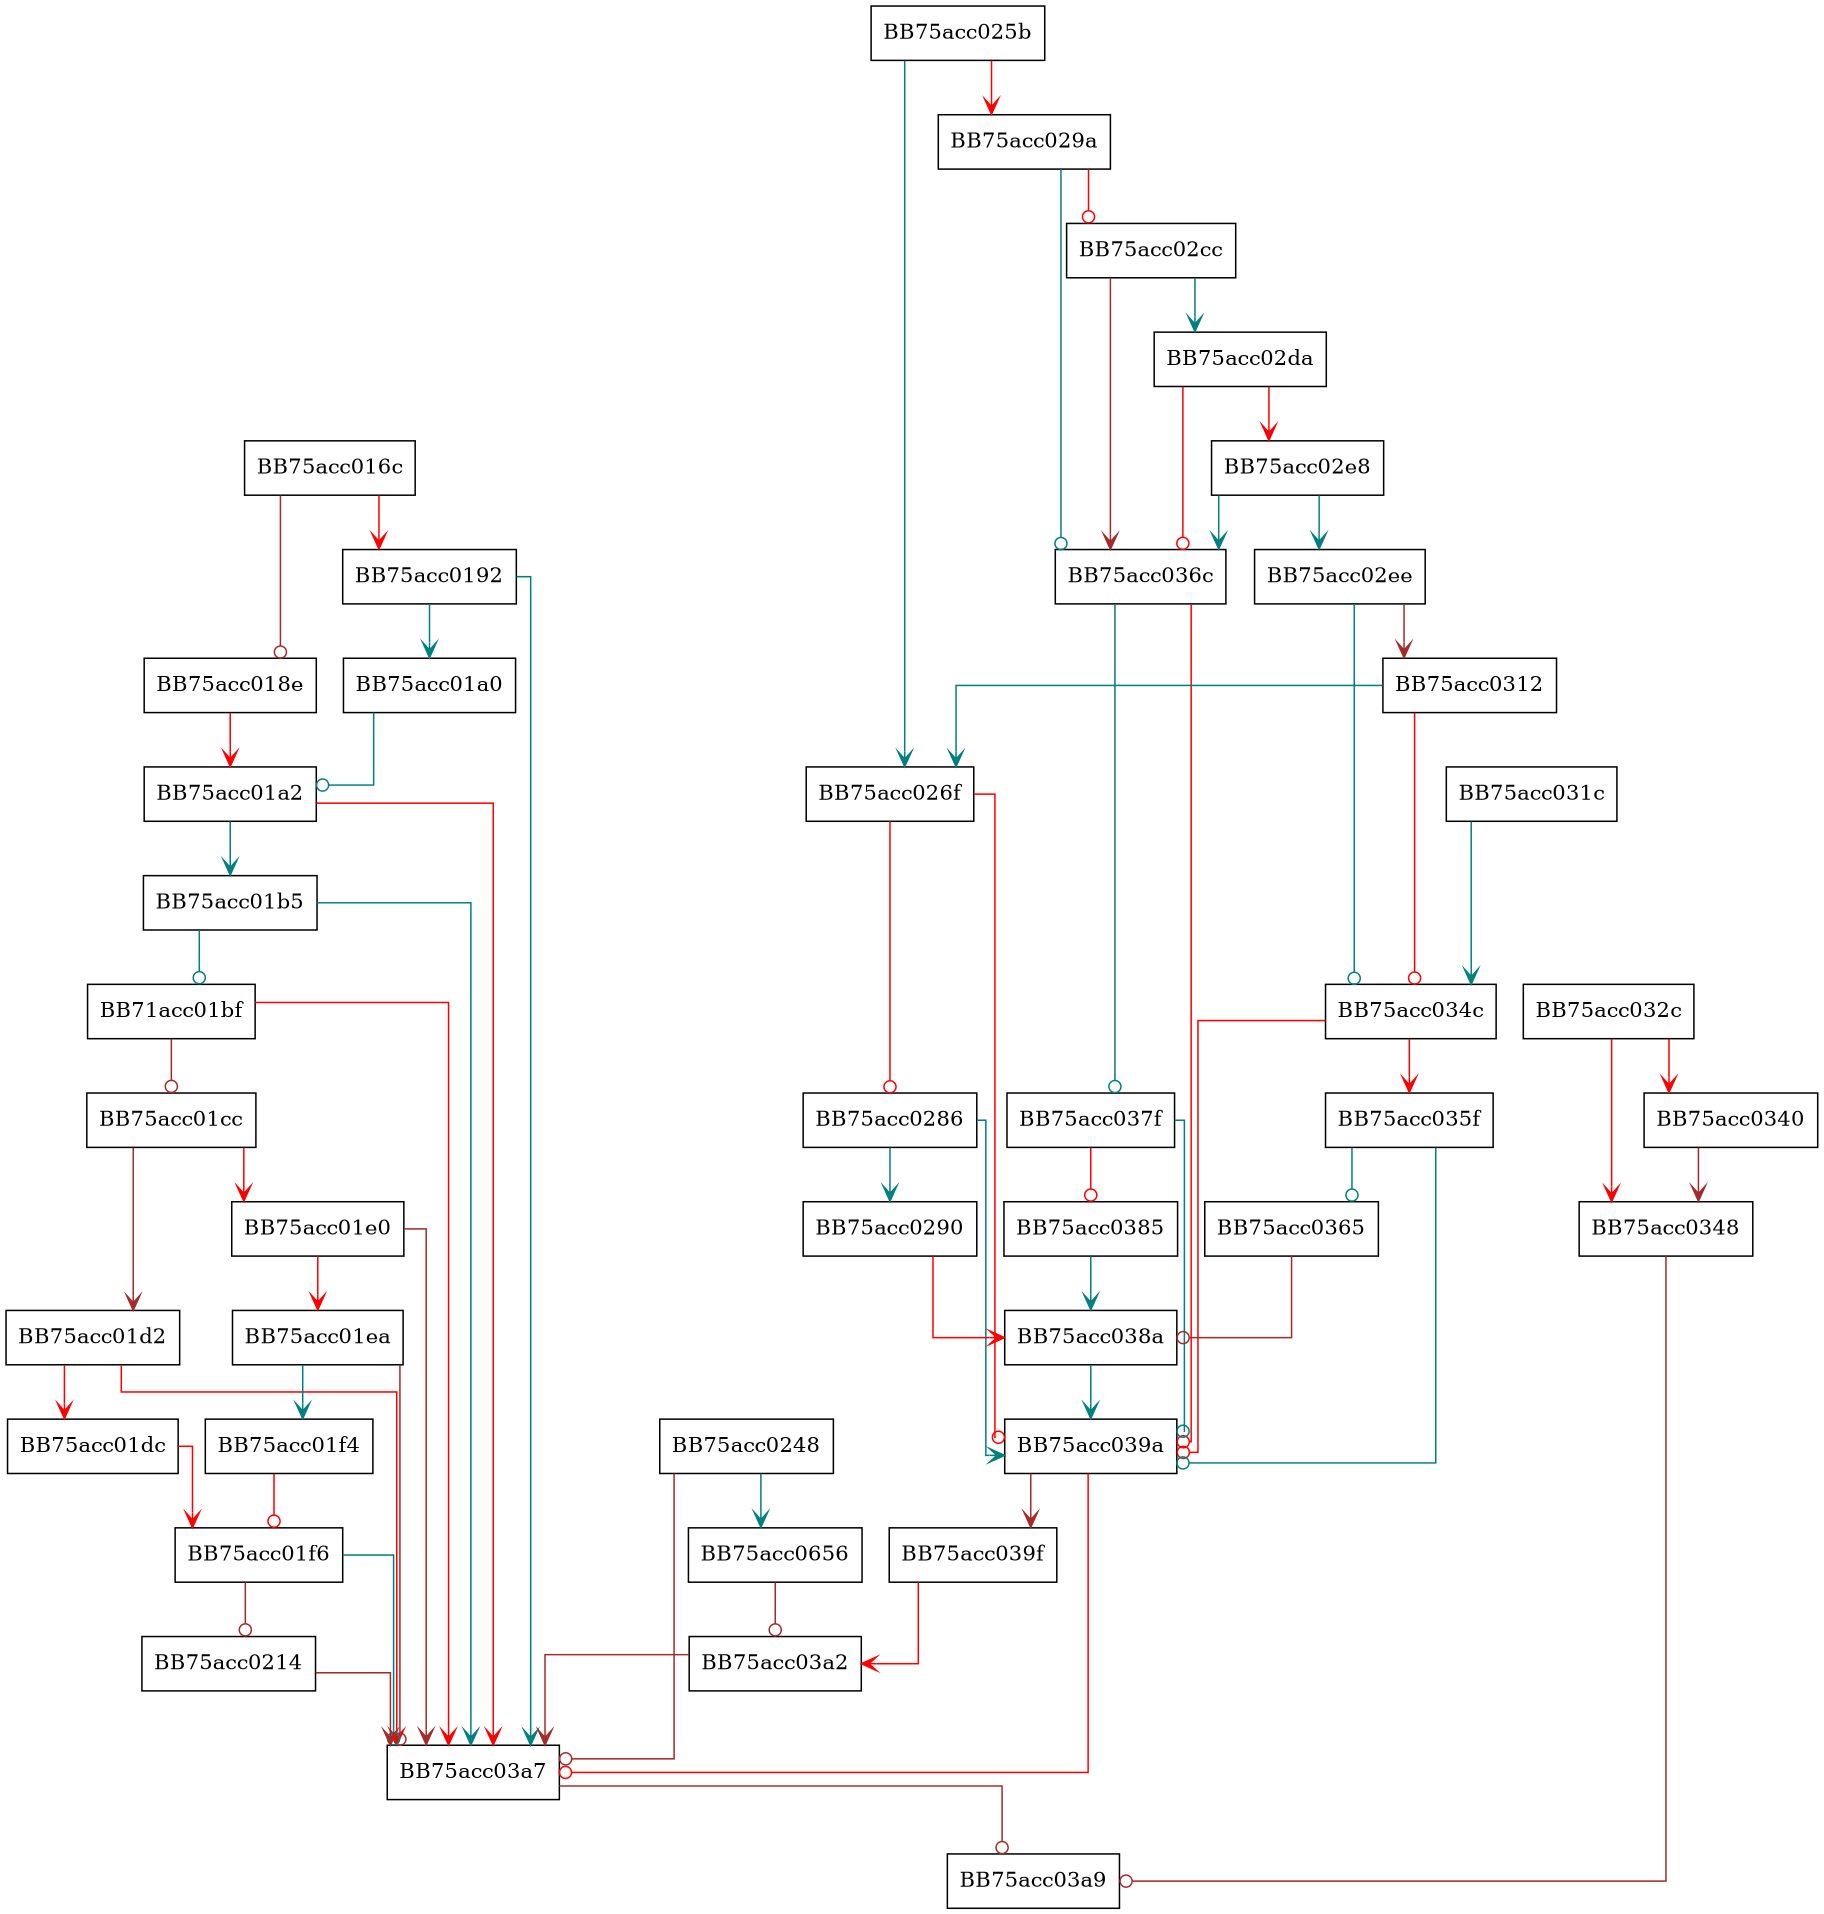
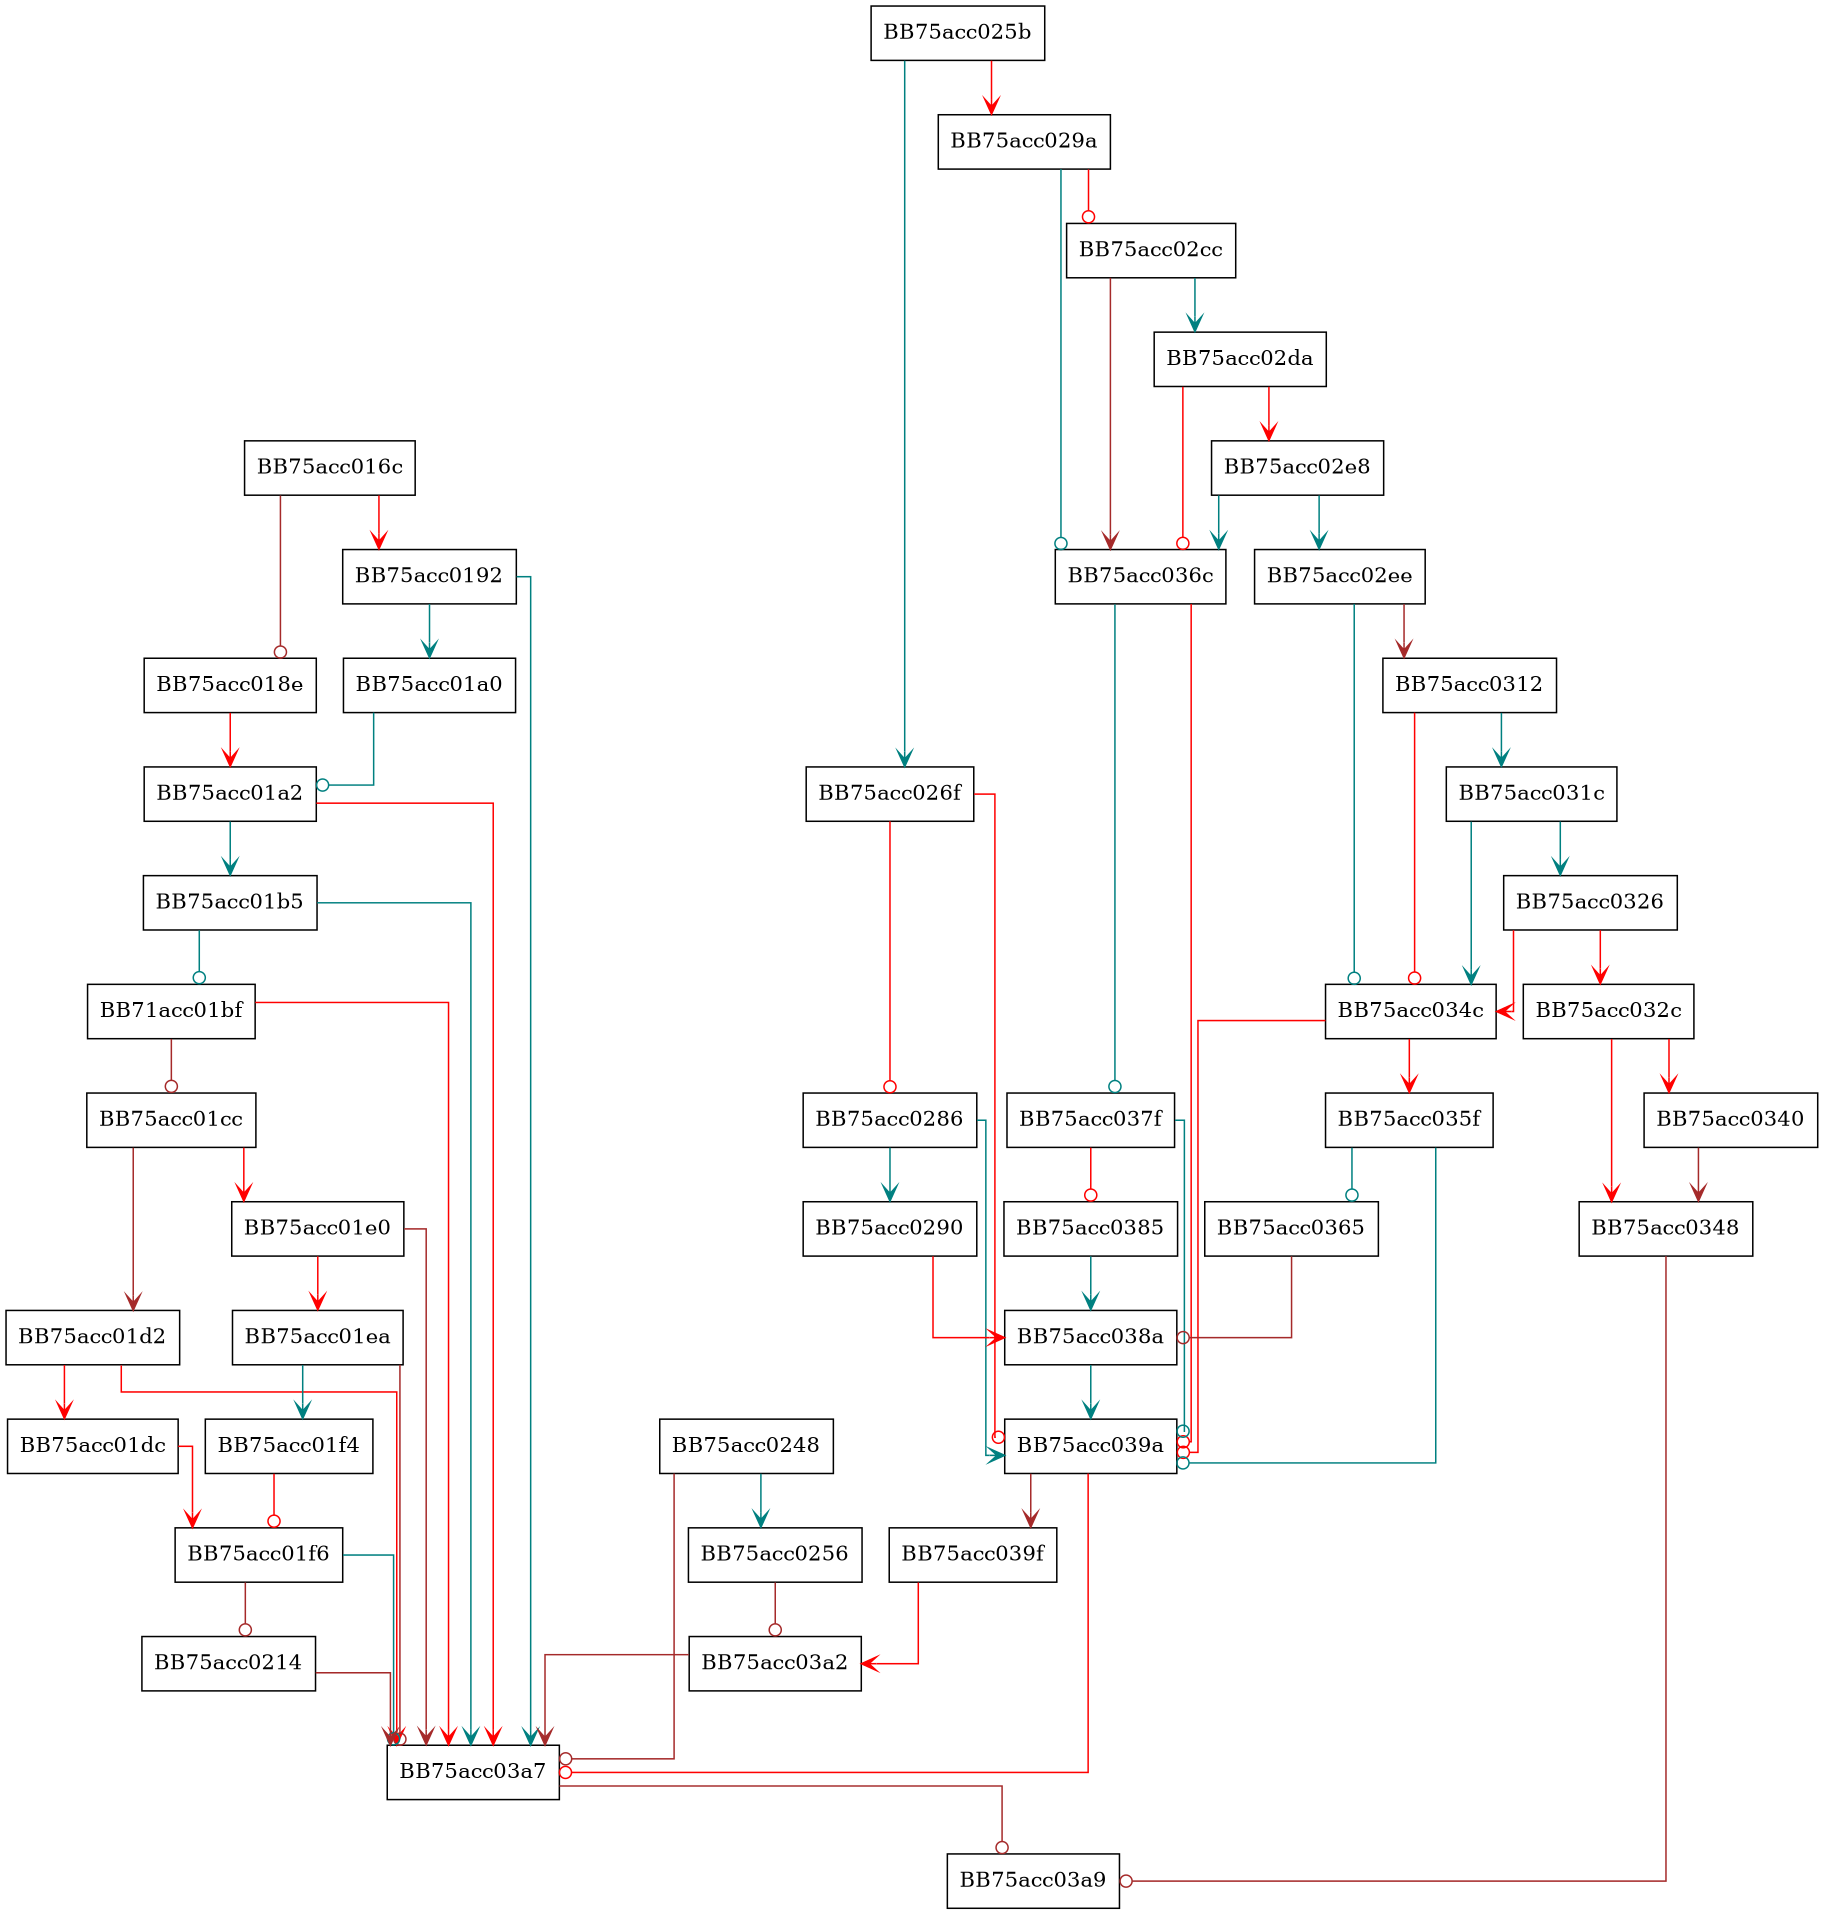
edge "BB75acc0312" -> "BB75acc026f": now "BB75acc0312" -> "BB75acc031c"
node "BB75acc0326": added
node "BB75acc0656": label "BB75acc0656" -> "BB75acc0256"
